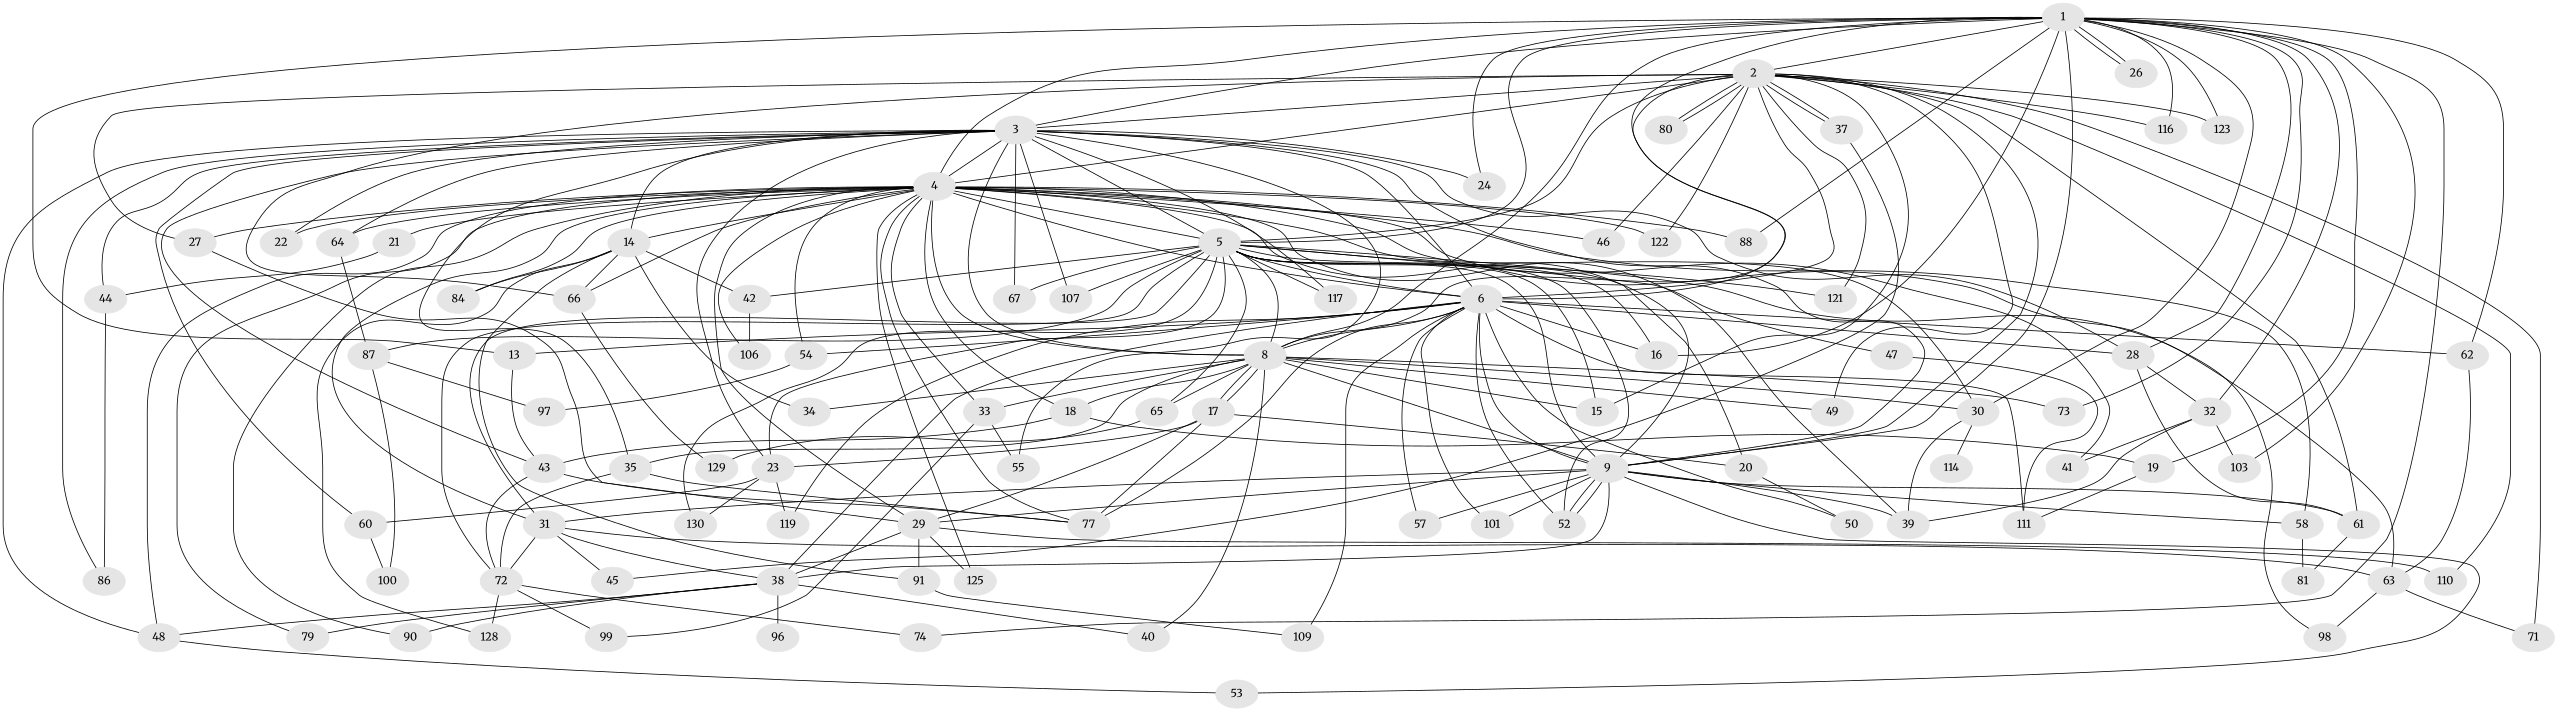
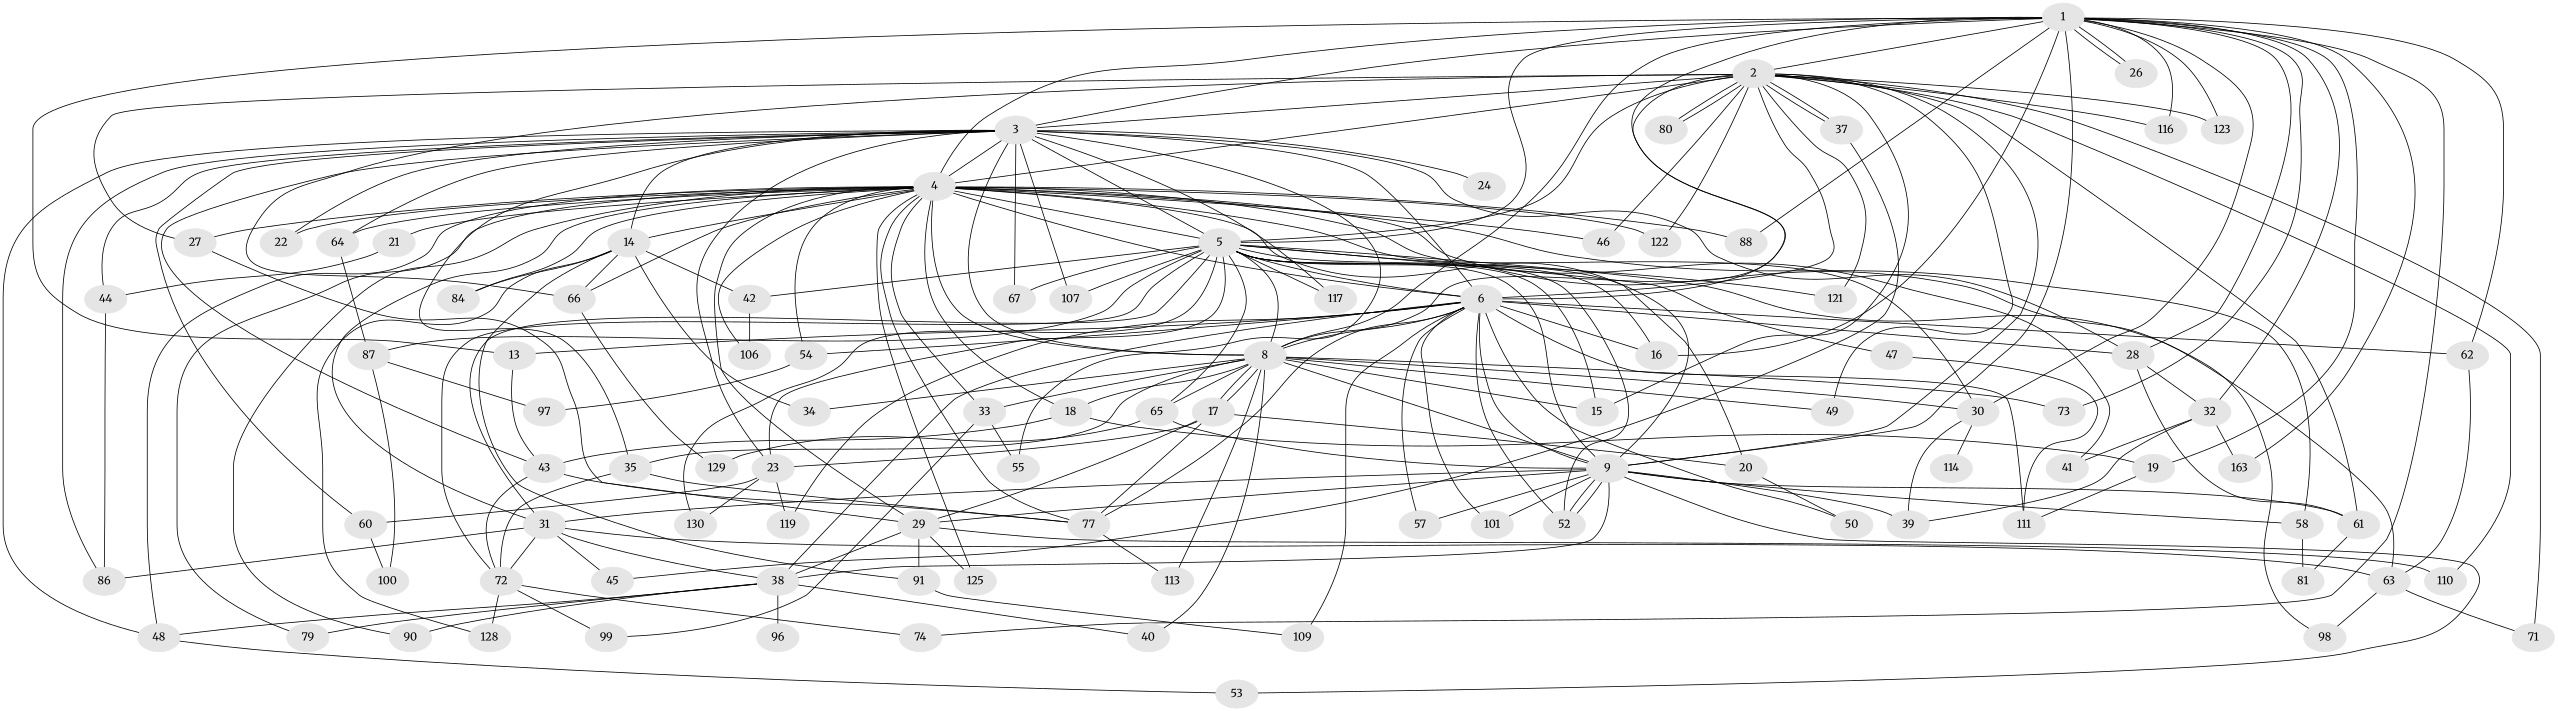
edge "1" -- "24": removed
edge "3" -- "9": now "65" -- "9"
edge "4" -- "39": removed
node "103": label "103" -> "163"
edge "31" -- "86": added
node "113": added
